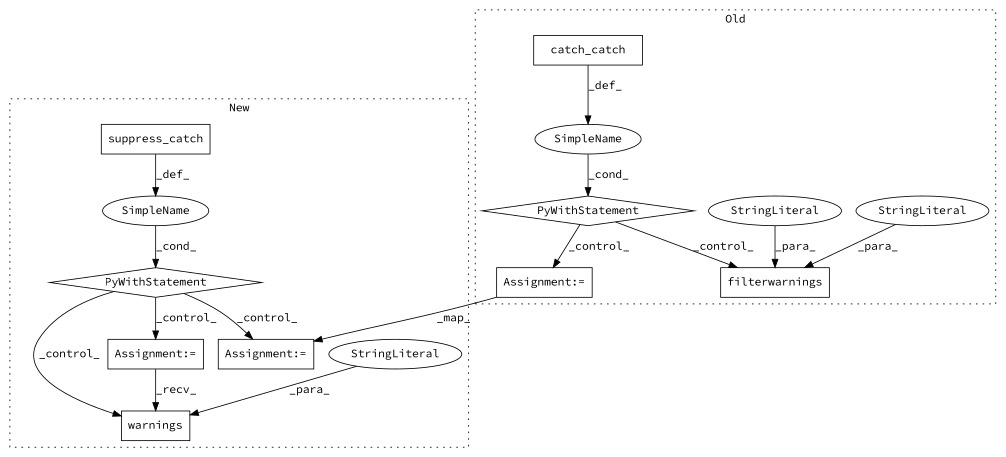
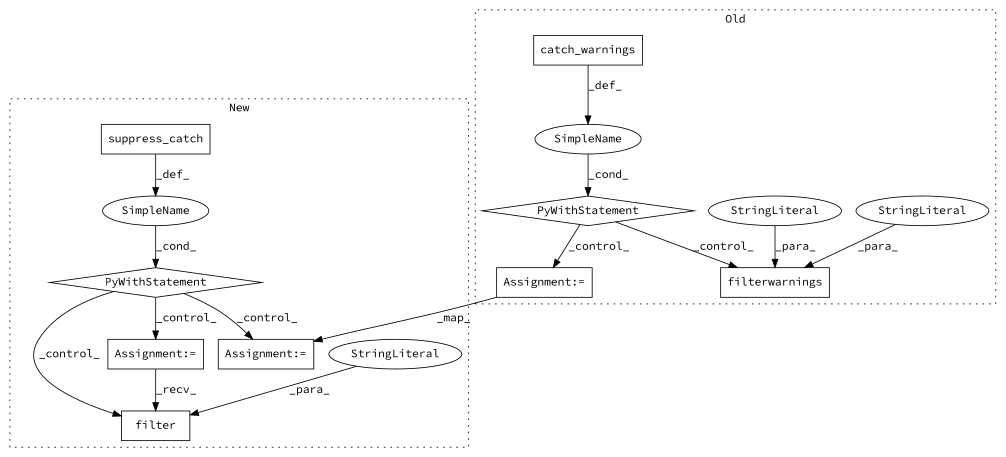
node "catch_catch": label "catch_catch" -> "catch_warnings"
node "warnings": label "warnings" -> "filter"
